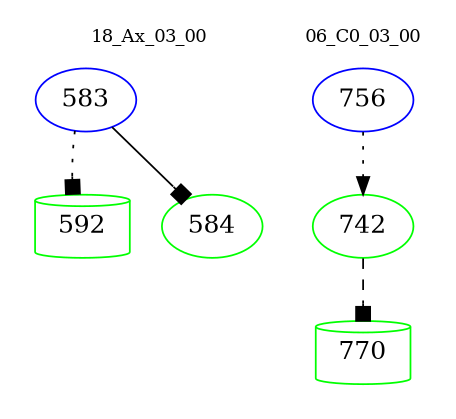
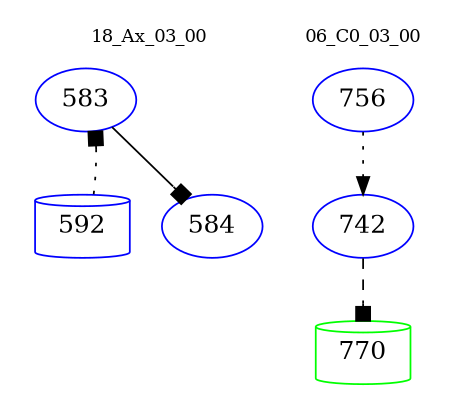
edge "583" -> "592": reversed
node "592": color green -> blue
node "584": color green -> blue
node "742": color green -> blue
